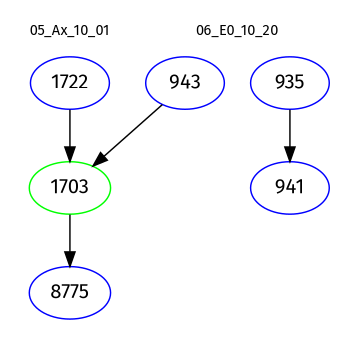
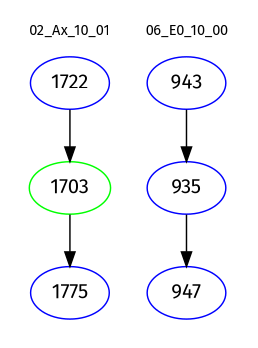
cluster "05_Ax_10_01": label "05_Ax_10_01" -> "02_Ax_10_01"
cluster "06_E0_10_20": label "06_E0_10_20" -> "06_E0_10_00"
edge "943" -> "1703": now "943" -> "935"
node "941": label "941" -> "947"
node "8775": label "8775" -> "1775"
